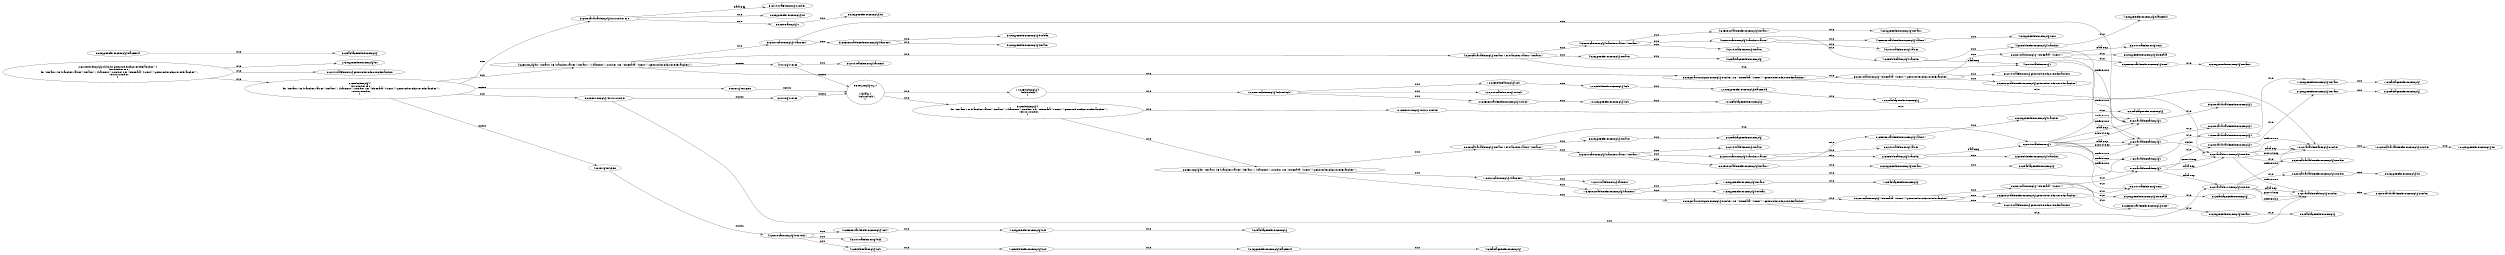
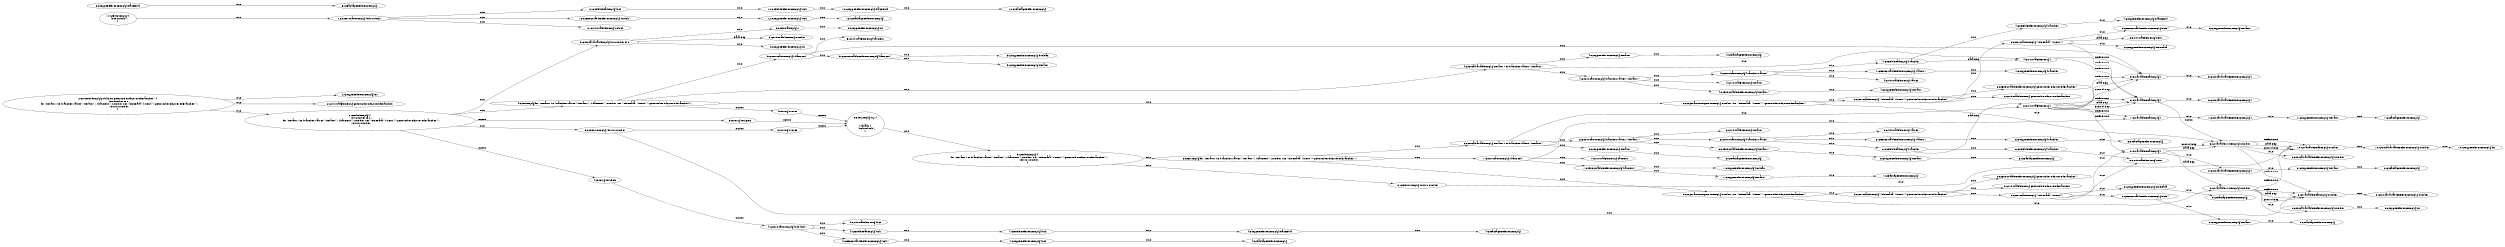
node "4:CtTypeReferenceImpl@next": label "4:CtTypeReferenceImpl@next" -> "4:CtTypeReferenceImpl@branches"
edge "4:Move@MOVE" -> "5:CtVirtualElement@hasNext": now "5:CtInvocationImpl@i.hasNext()" -> "5:CtVirtualElement@hasNext"
edge "5:CtTryImpl@try { } finally { lock.unlock(); }" -> "11:CtBlockImpl@{ lock.unlock(); }": removed, label "AST"
